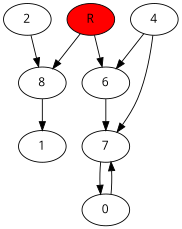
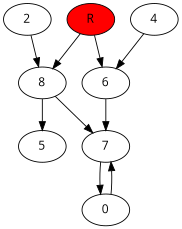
edge "4" -> "7": now "8" -> "7"
node "1": label "1" -> "5"
